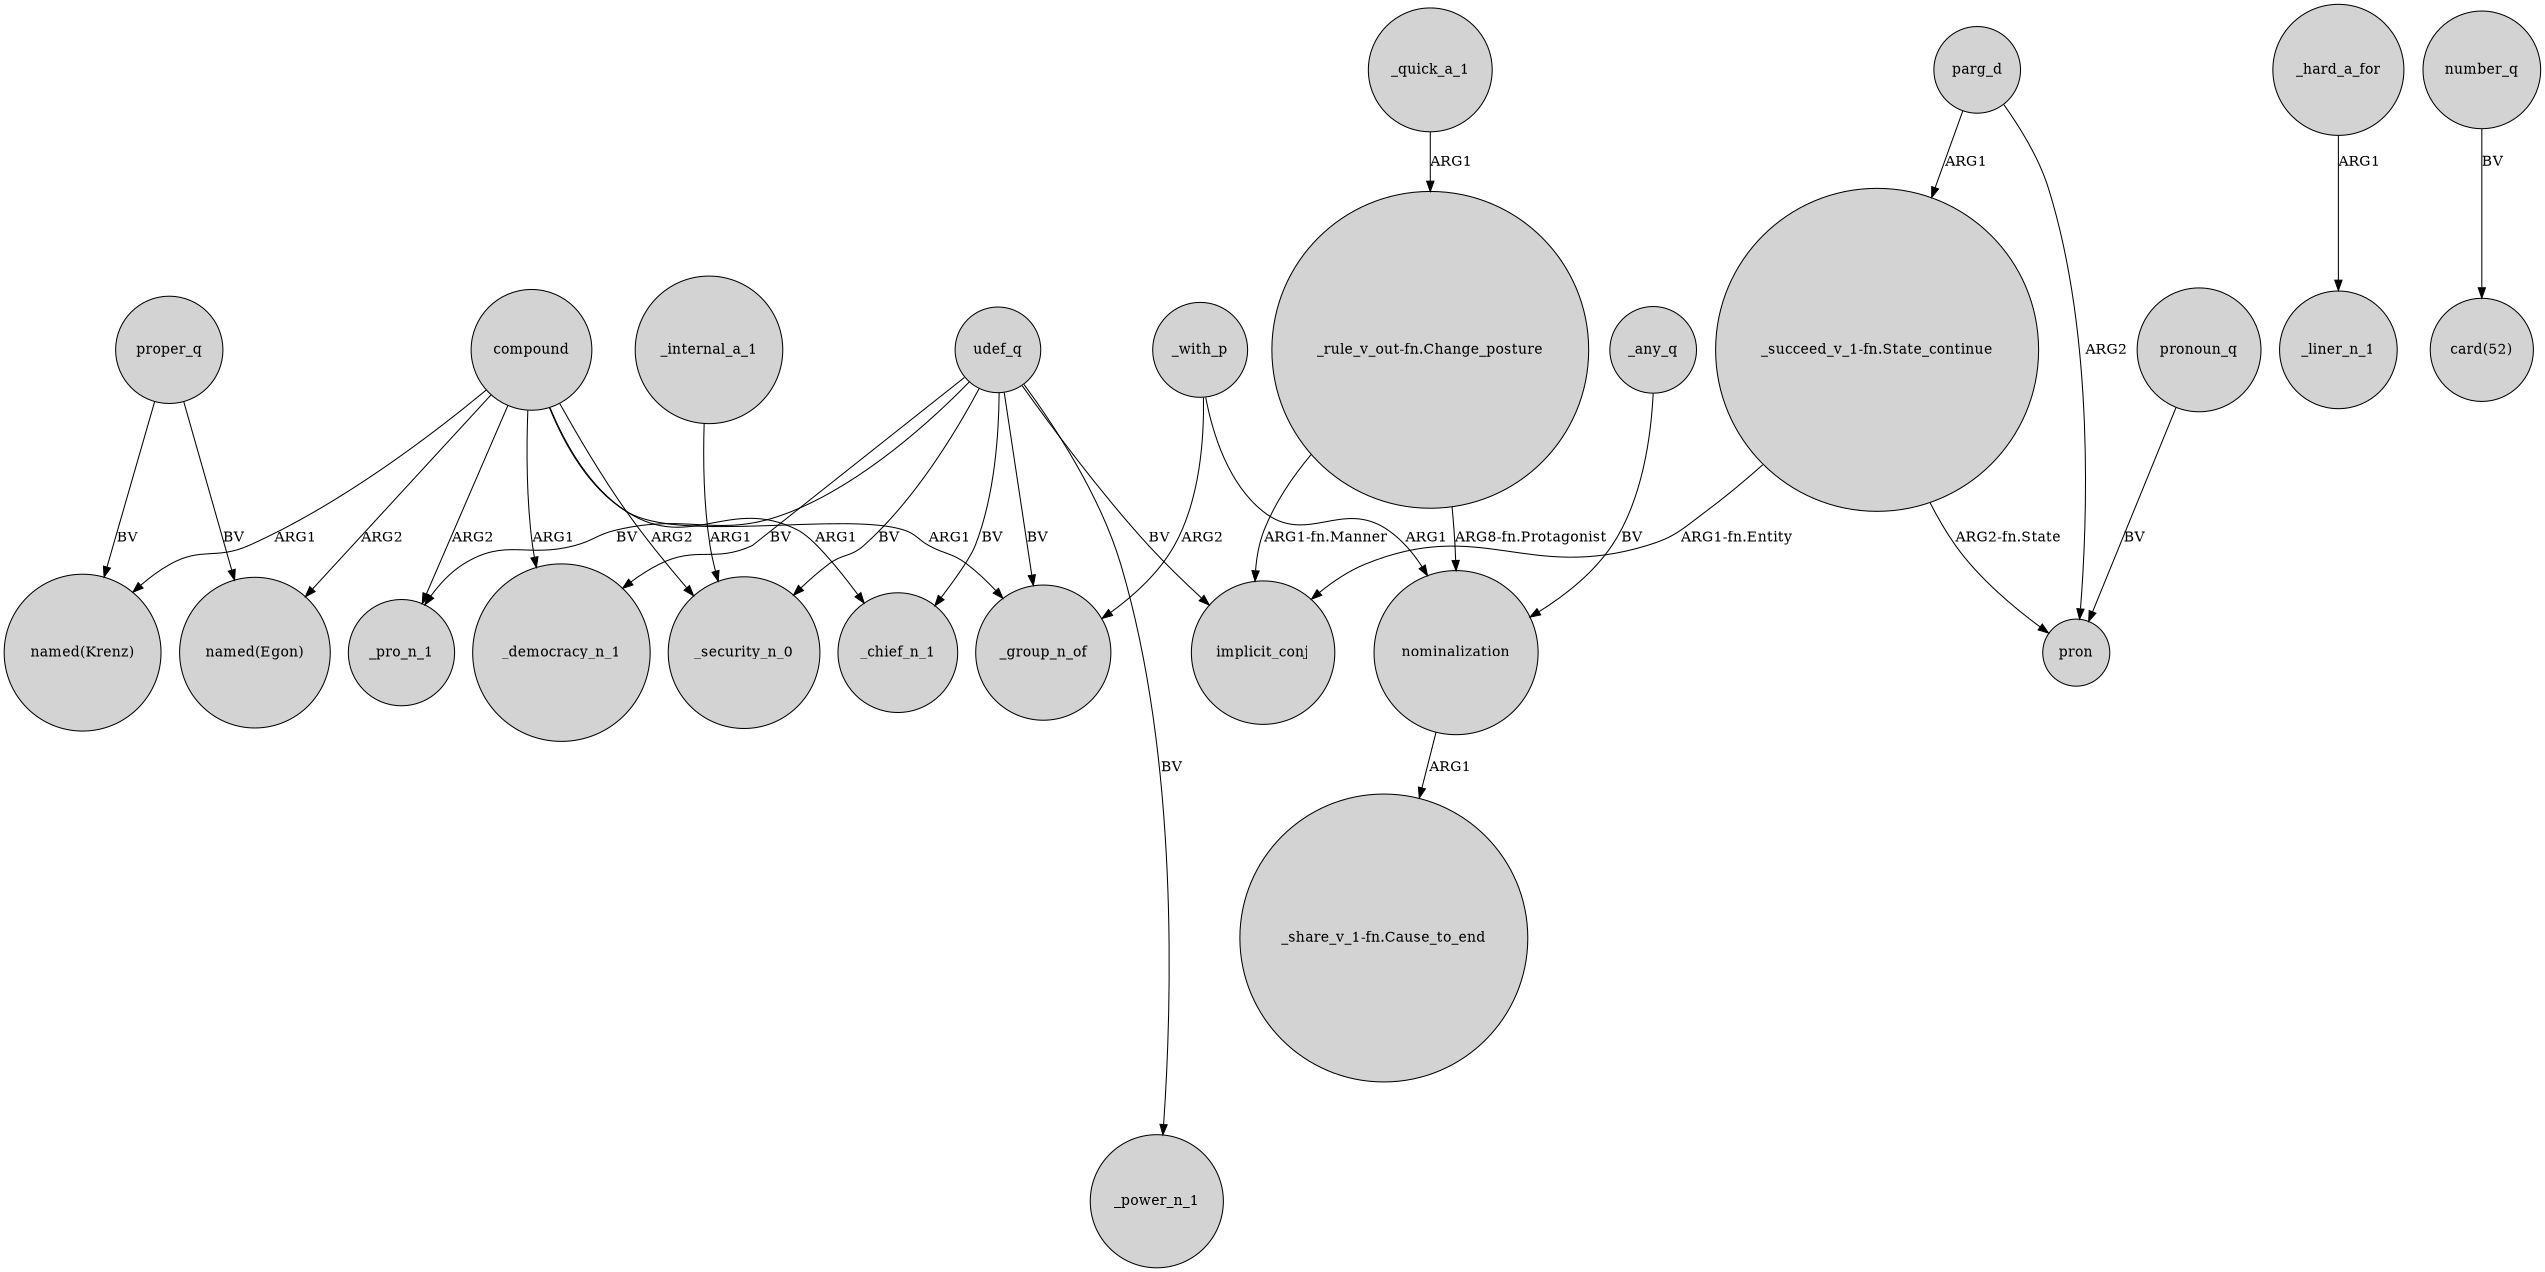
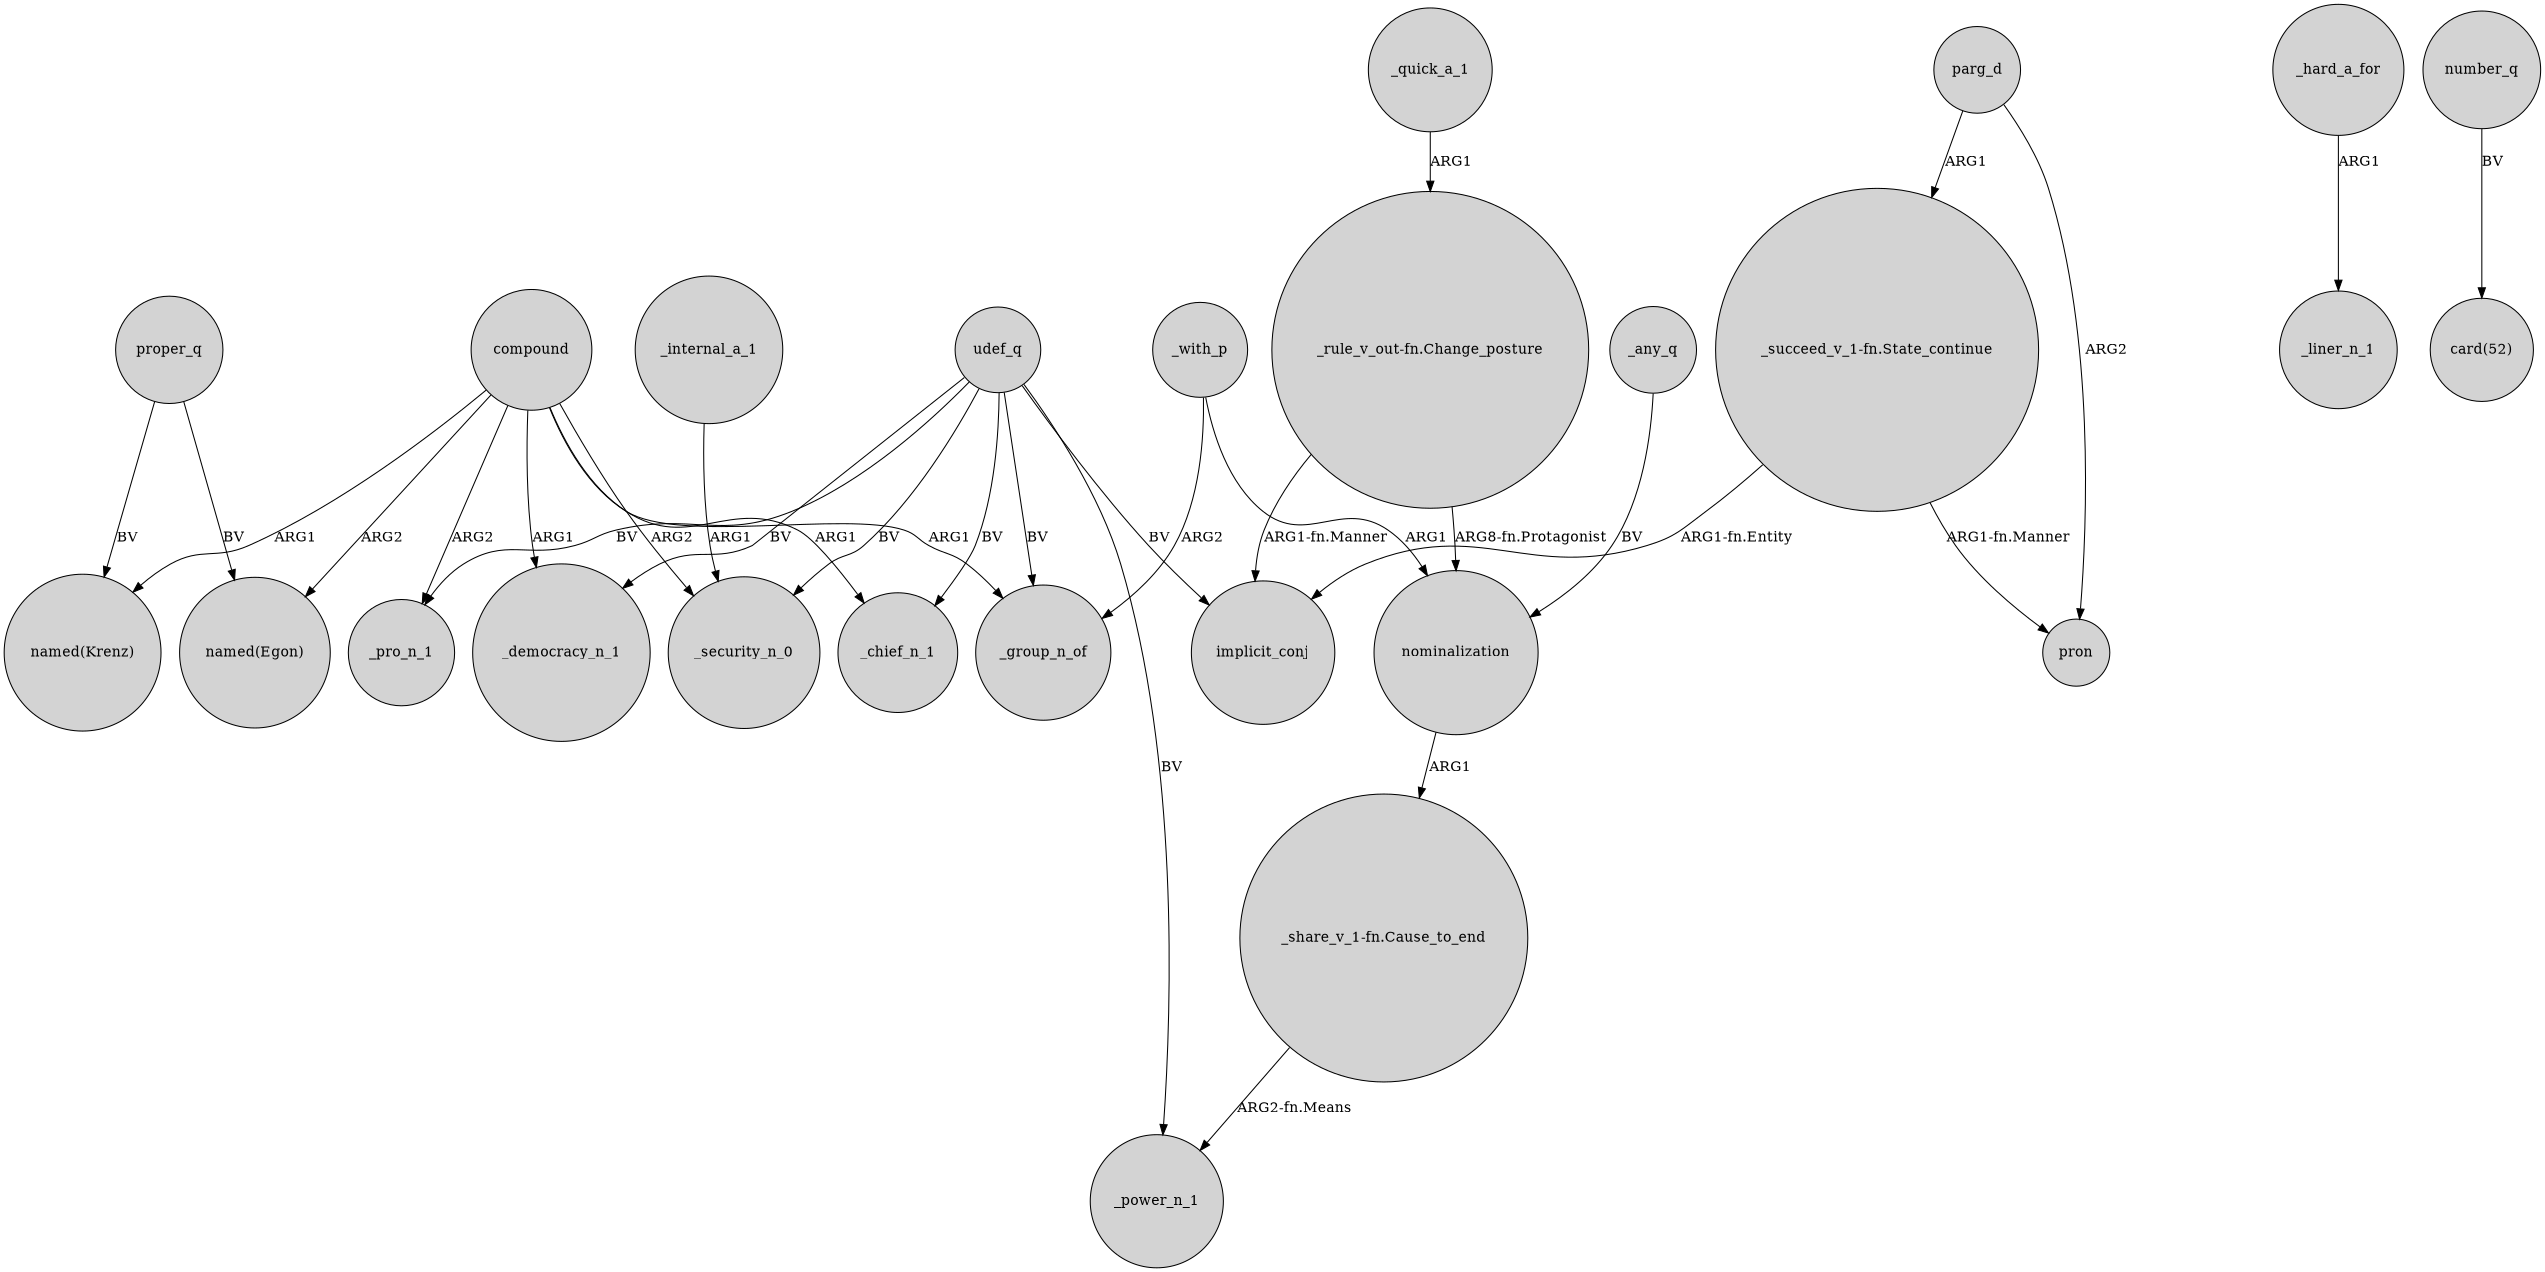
node "pronoun_q": removed
edge "_succeed_v_1-fn.State_continue" -> "pron": label "ARG2-fn.State" -> "ARG1-fn.Manner"
edge "_share_v_1-fn.Cause_to_end" -> "_power_n_1": added, label "ARG2-fn.Means"
